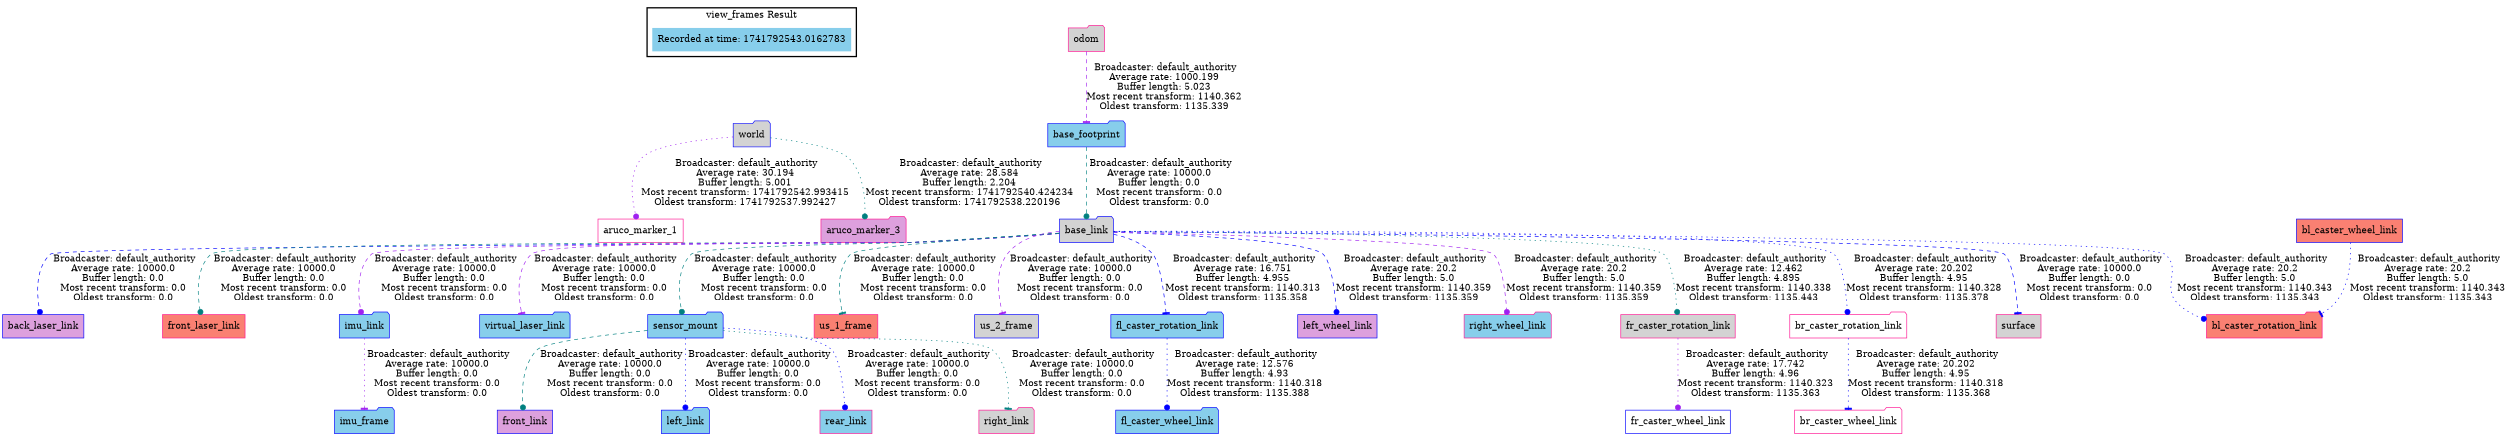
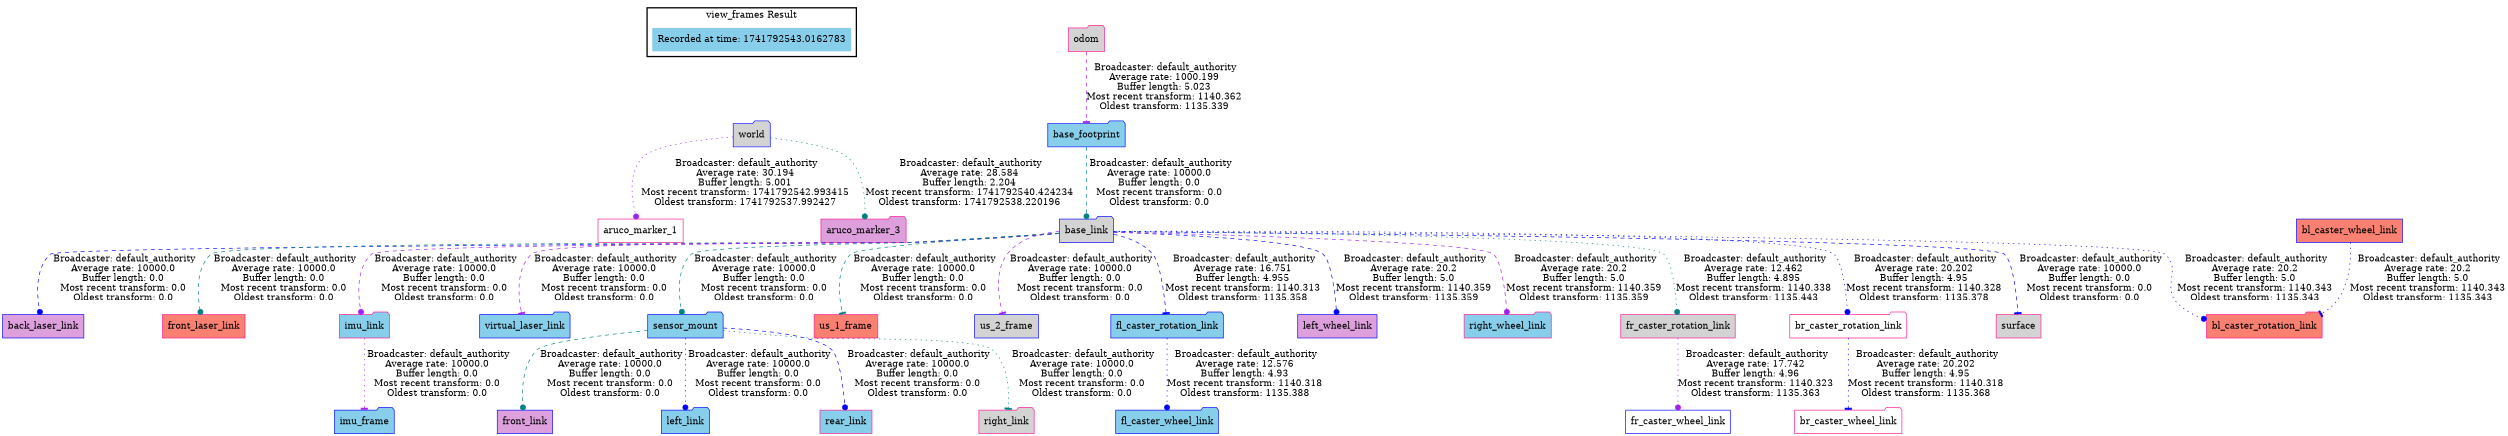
node "imu_link": color blue -> deeppink
edge "sensor_mount" -> "rear_link": style dotted -> dashed
